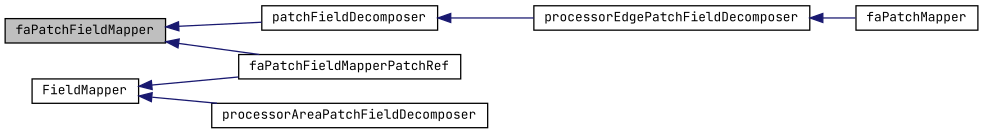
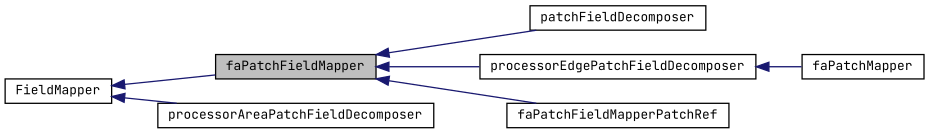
edge "processorEdgePatchFieldDecomposer" -> "patchFieldDecomposer": now "processorEdgePatchFieldDecomposer" -> "faPatchFieldMapper"
edge "faPatchFieldMapperPatchRef" -> "FieldMapper": now "faPatchFieldMapper" -> "FieldMapper"
